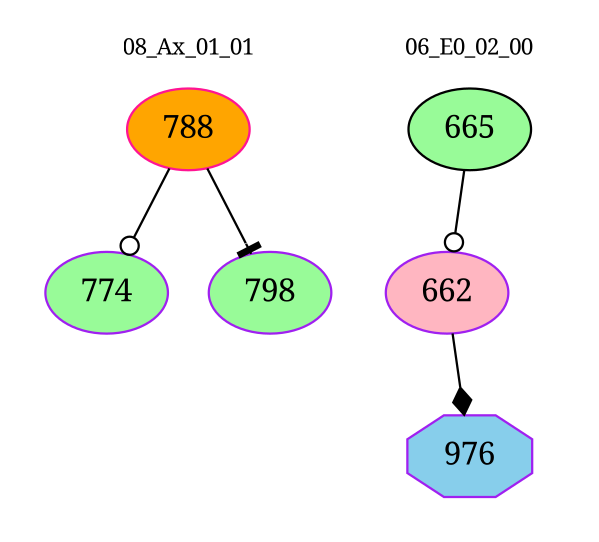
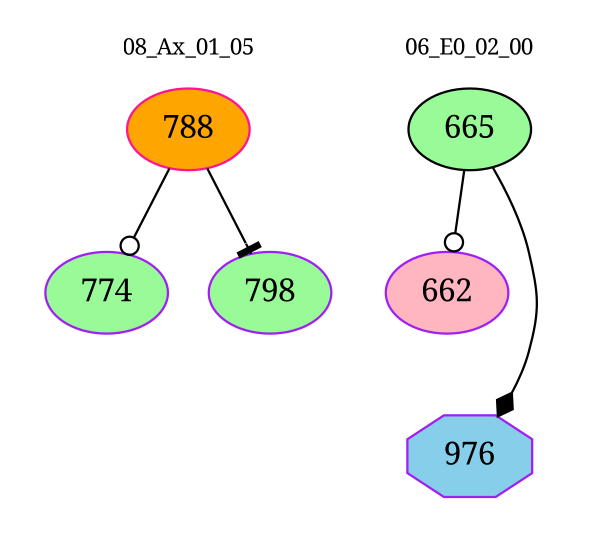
cluster "08_Ax_01_01": label "08_Ax_01_01" -> "08_Ax_01_05"
edge "662" -> "976": now "665" -> "976"
